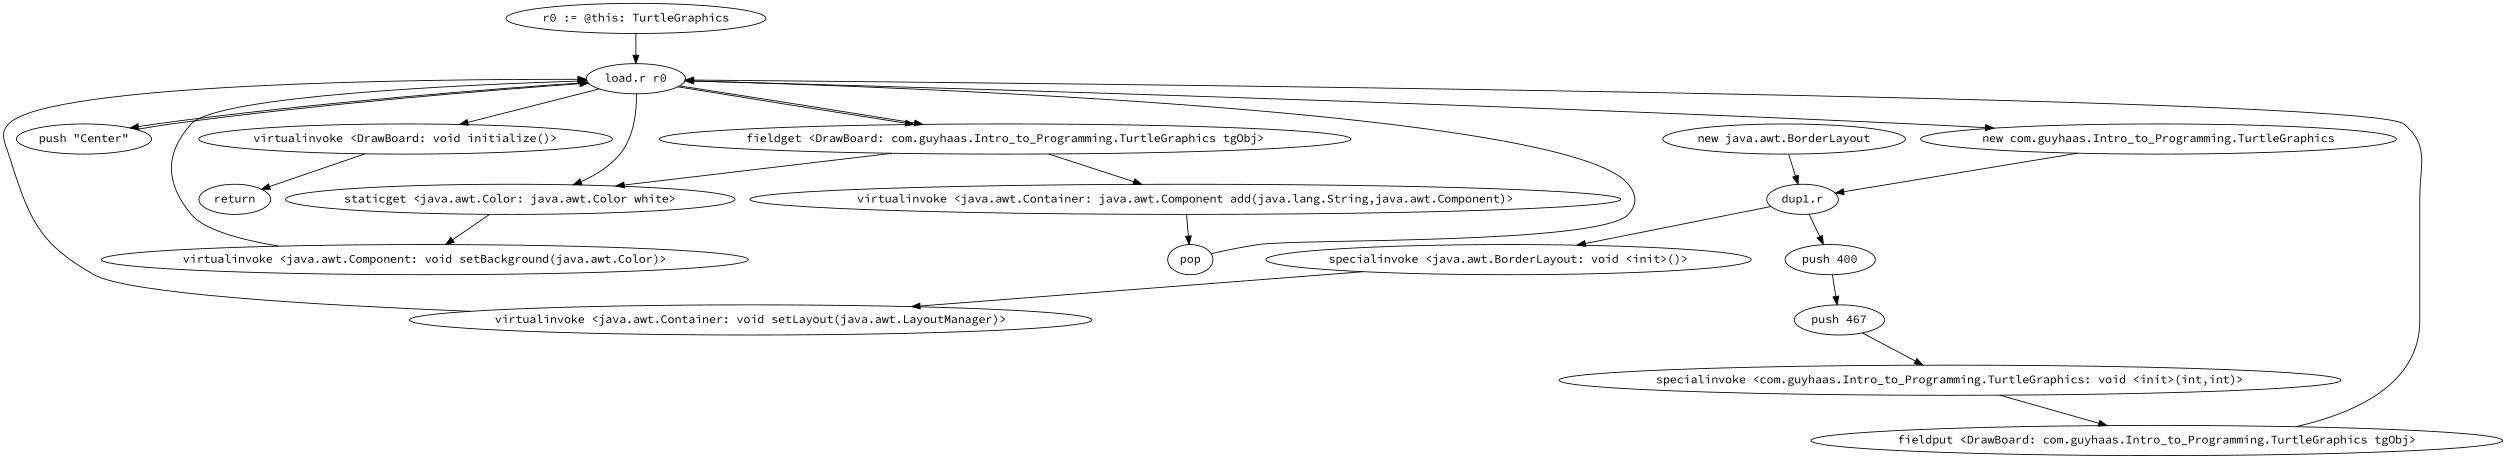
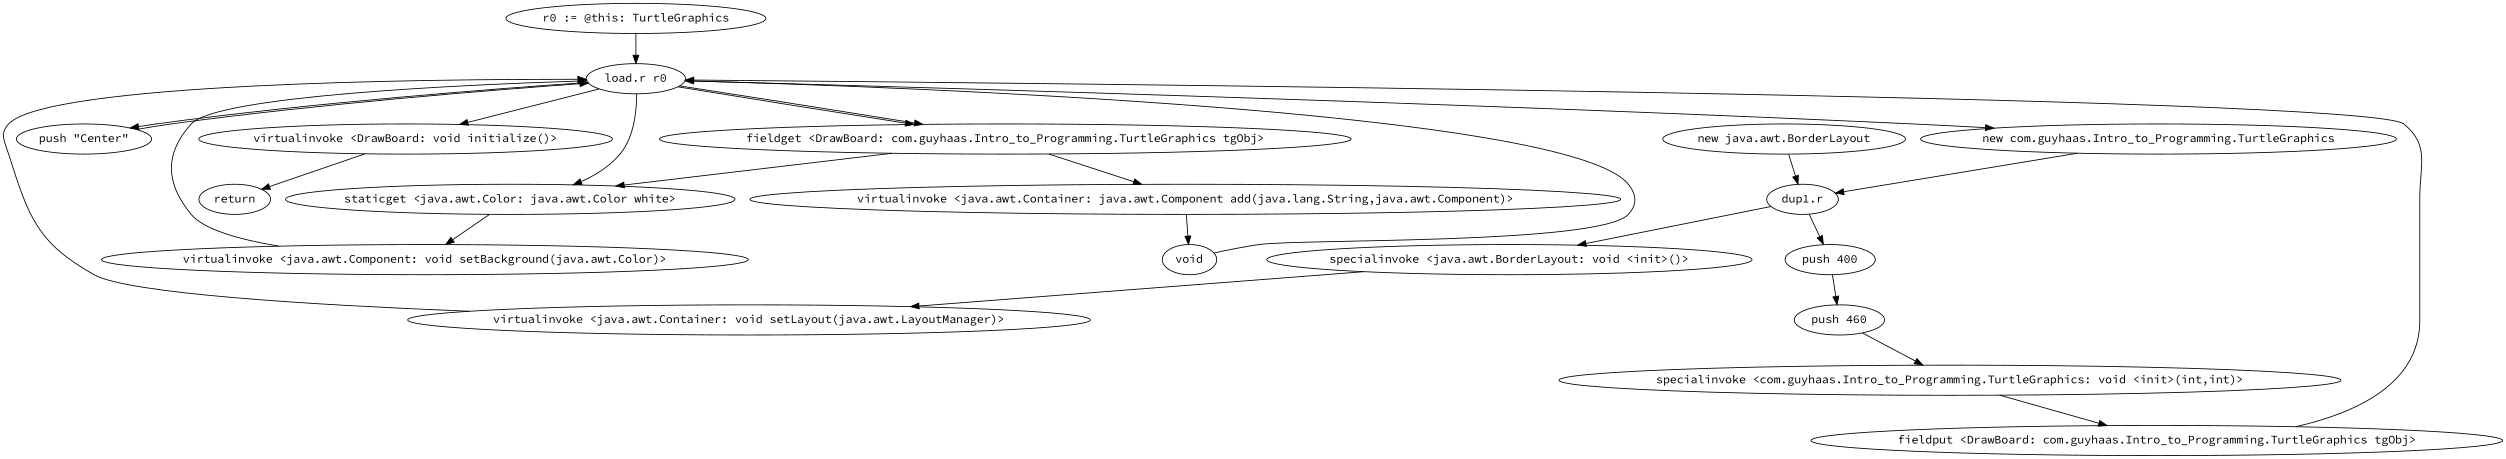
node "pop": label "pop" -> "void"
node "push 467": label "push 467" -> "push 460"
